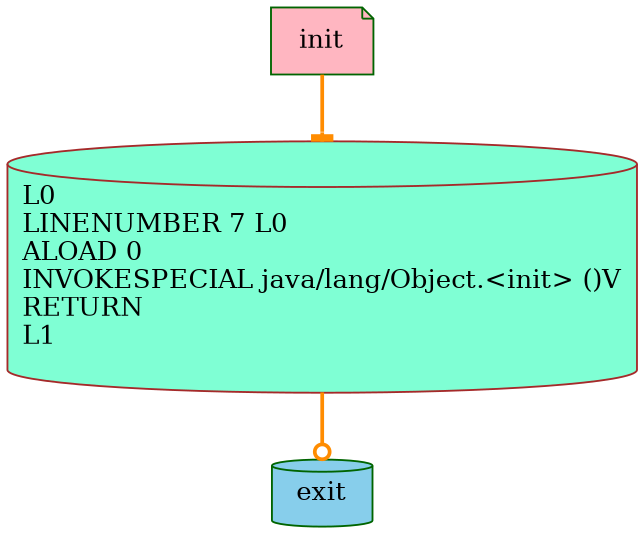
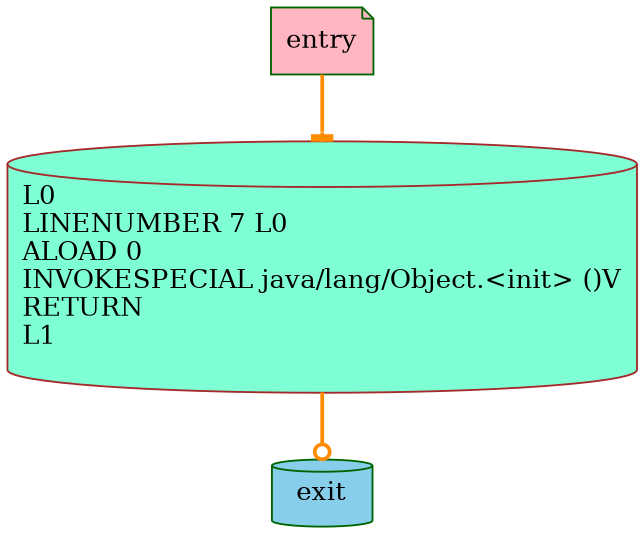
node "init": label "init" -> "entry"
